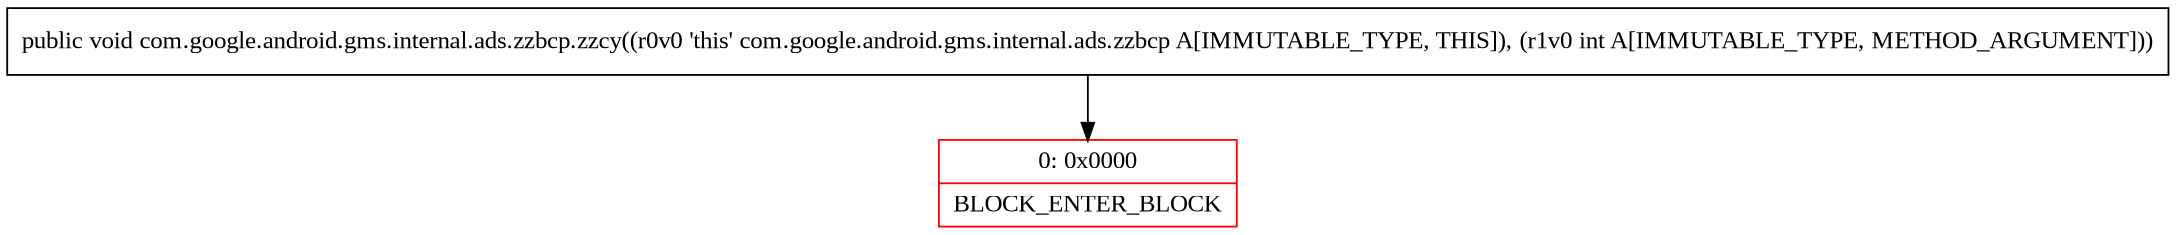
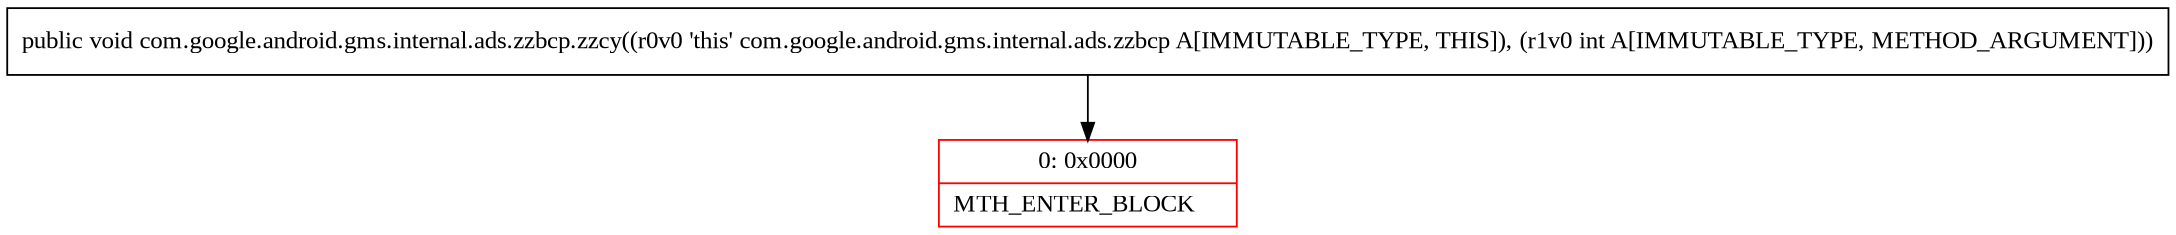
node "0: 0x0000": text "BLOCK_ENTER_BLOCK" -> "MTH_ENTER_BLOCK"
